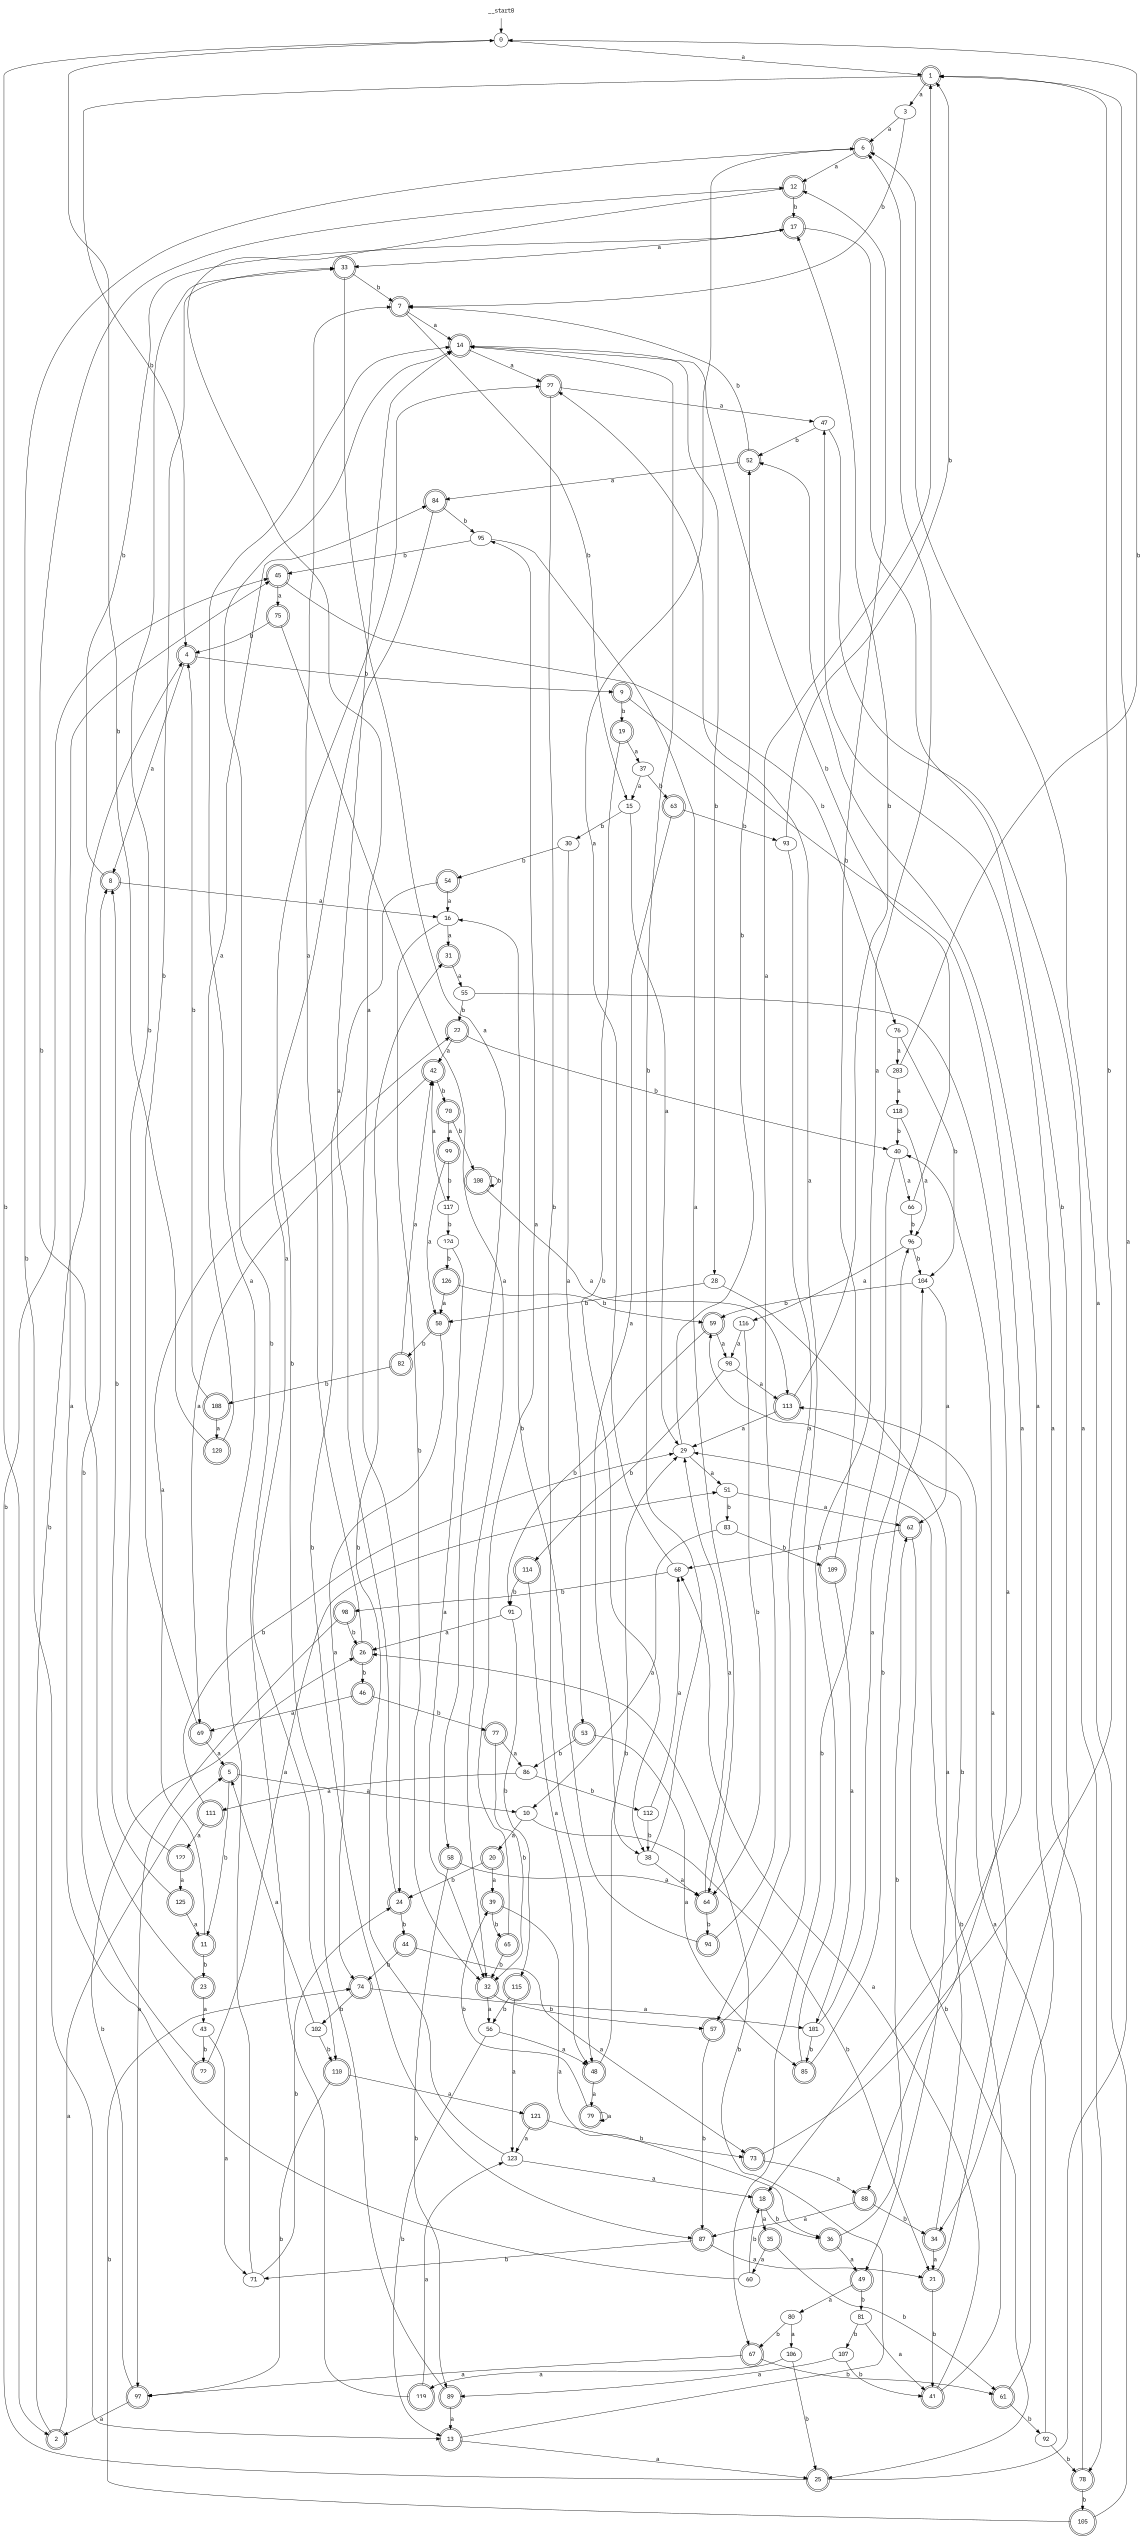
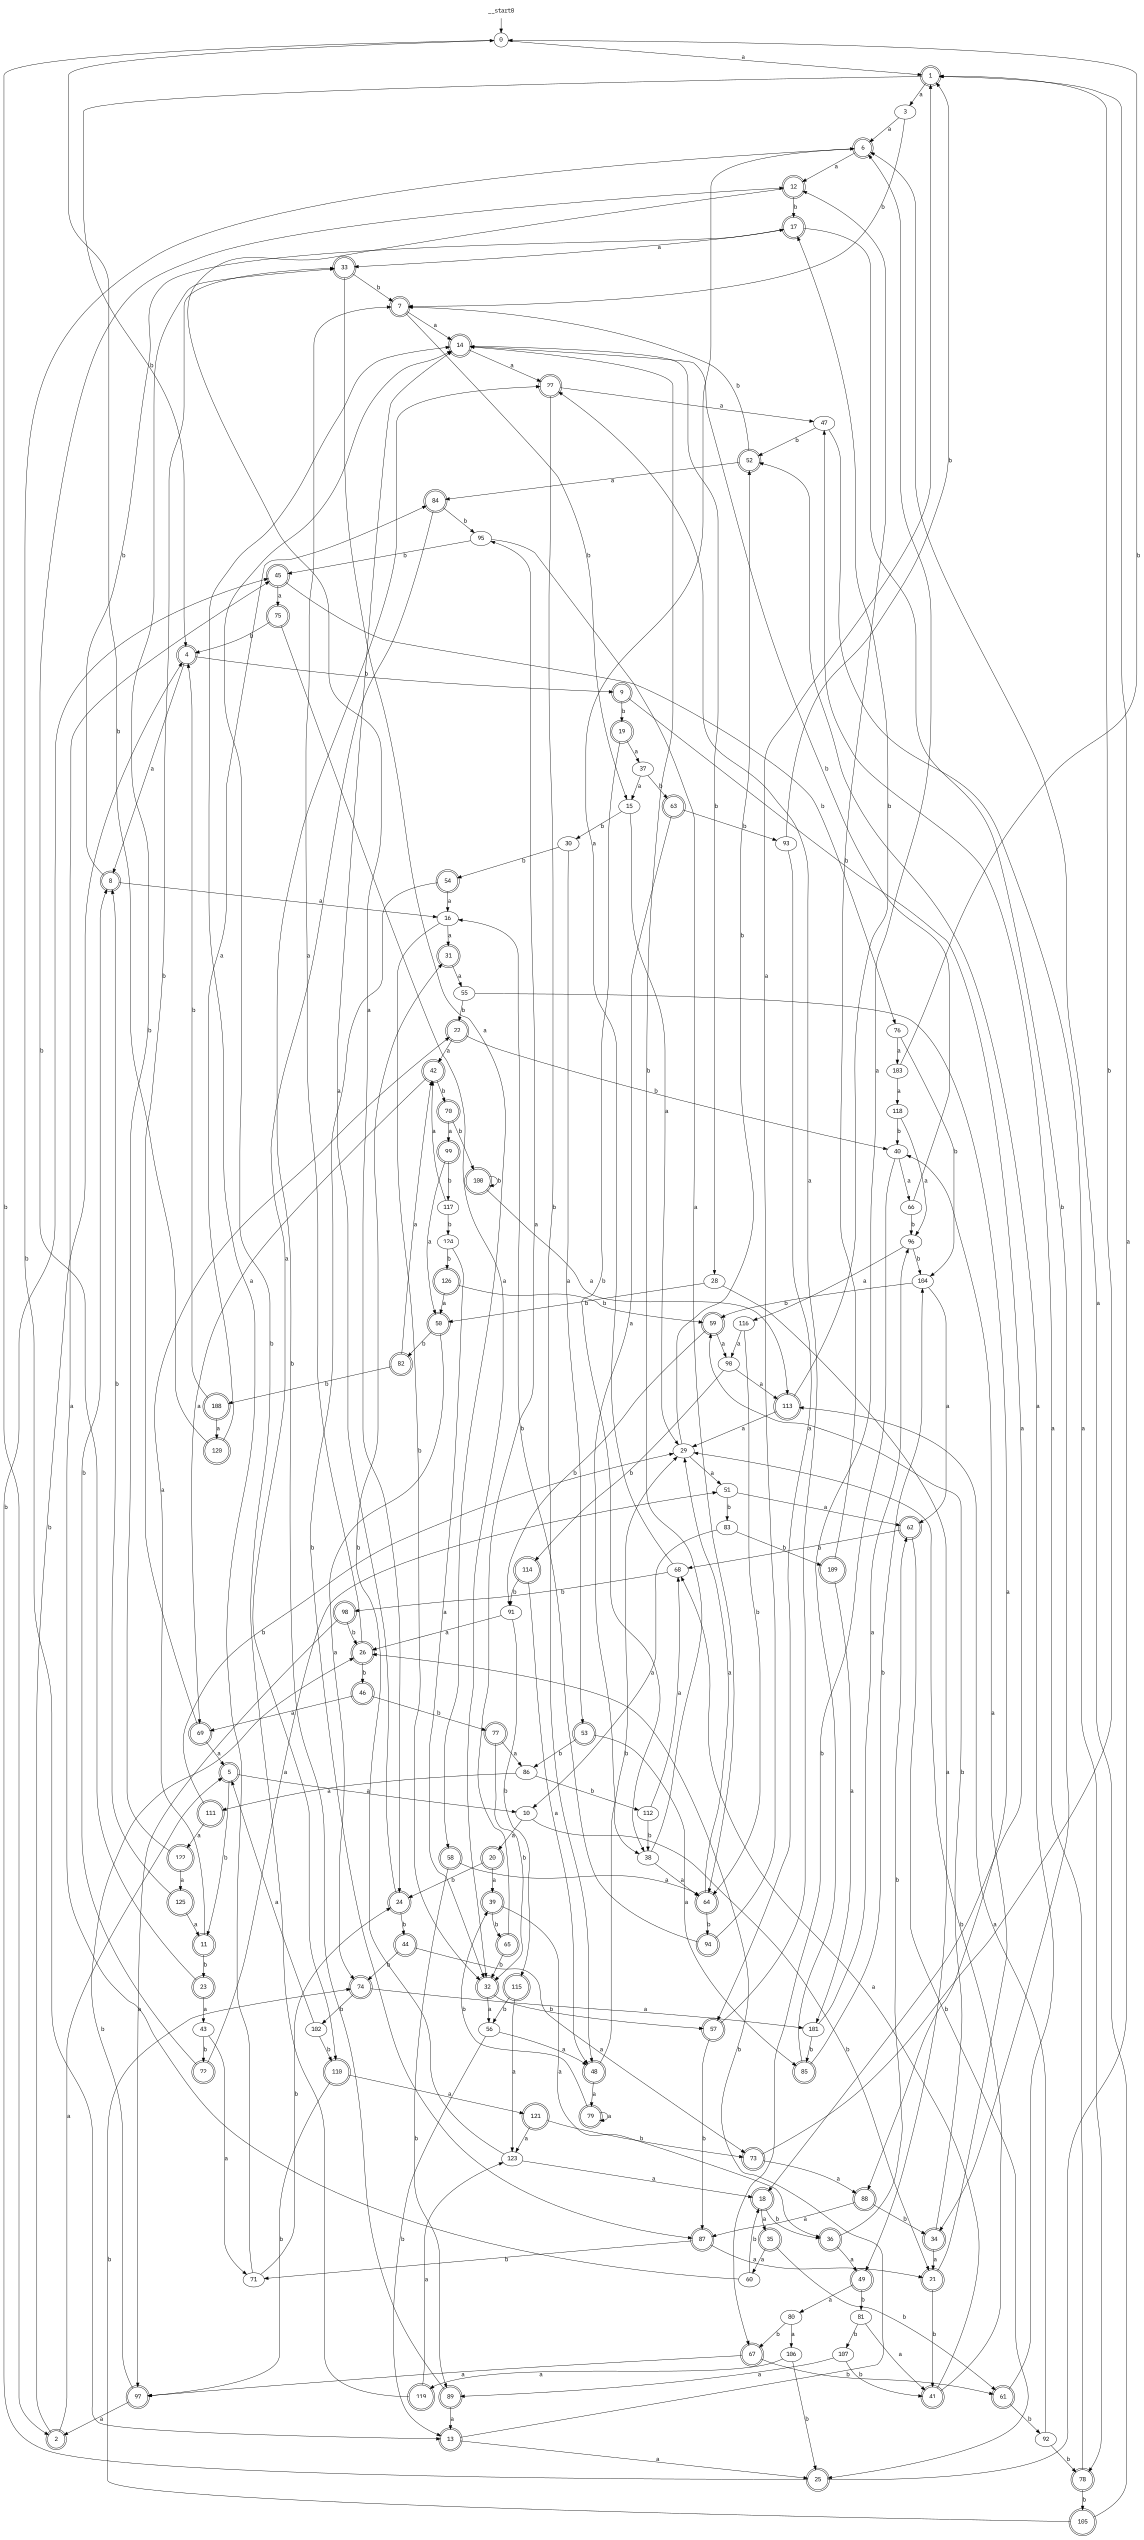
node "203": label "203" -> "103"
